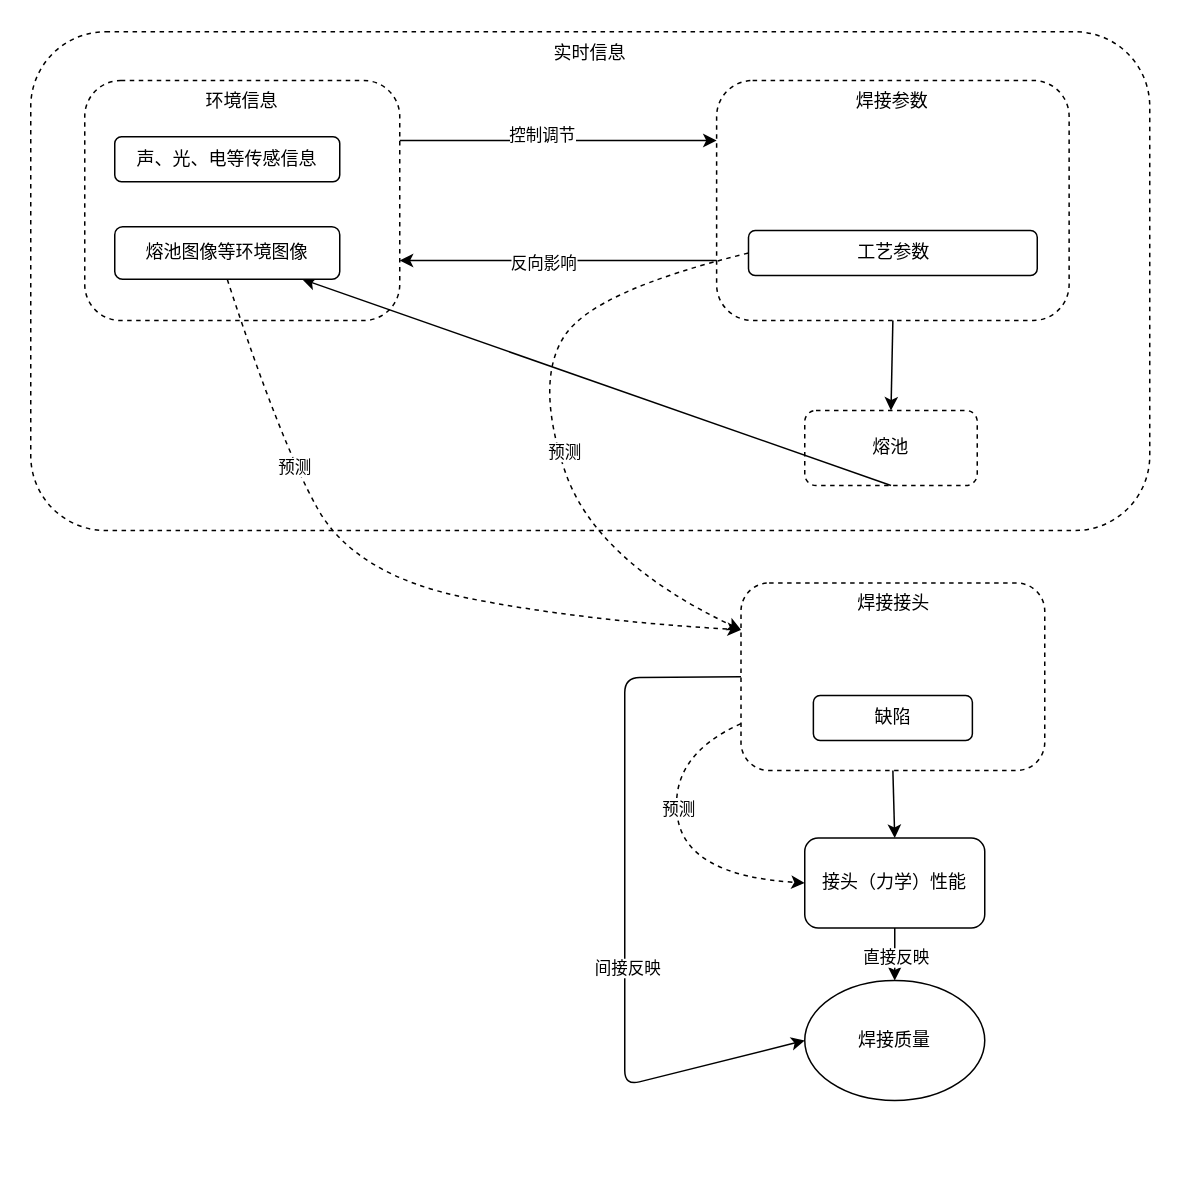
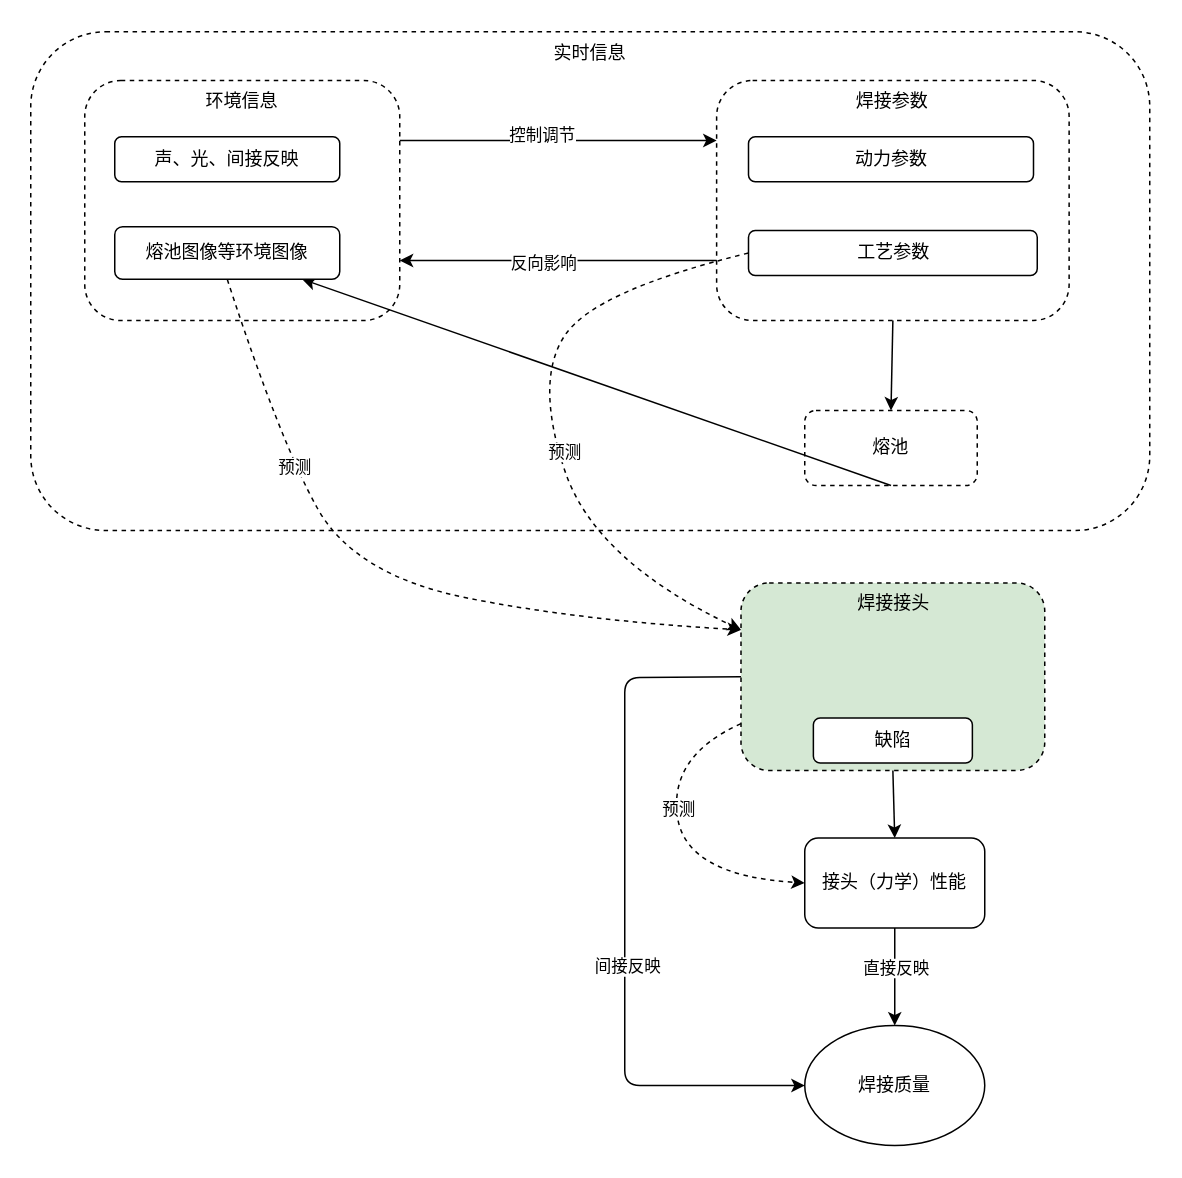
node "动力参数": added
node "声、光、电等传感信息": label "声、光、电等传感信息" -> "声、光、间接反映"
node "焊接接头": fillcolor #ffffff -> #d5e8d4
node "缺陷": moved (893, 718) -> (893, 740)
node "焊接质量": moved (895, 1040) -> (895, 1085)
